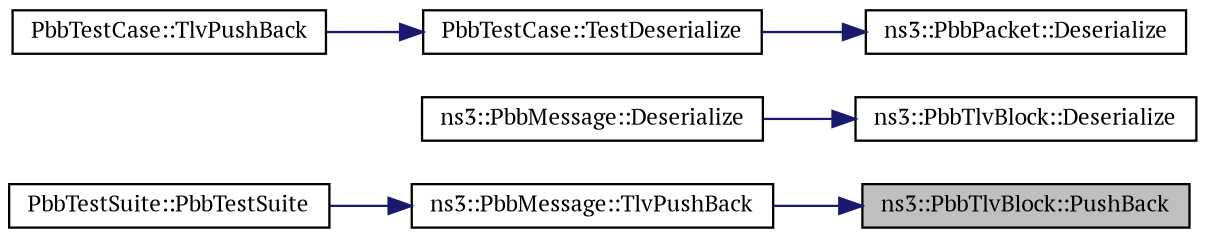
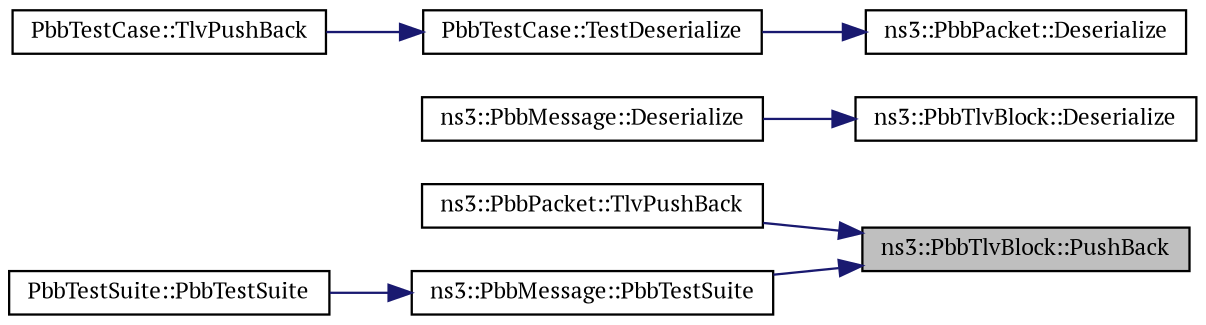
node "ns3::PbbMessage::TlvPushBack": label "ns3::PbbMessage::TlvPushBack" -> "ns3::PbbMessage::PbbTestSuite"
node "ns3::PbbPacket::TlvPushBack": added
